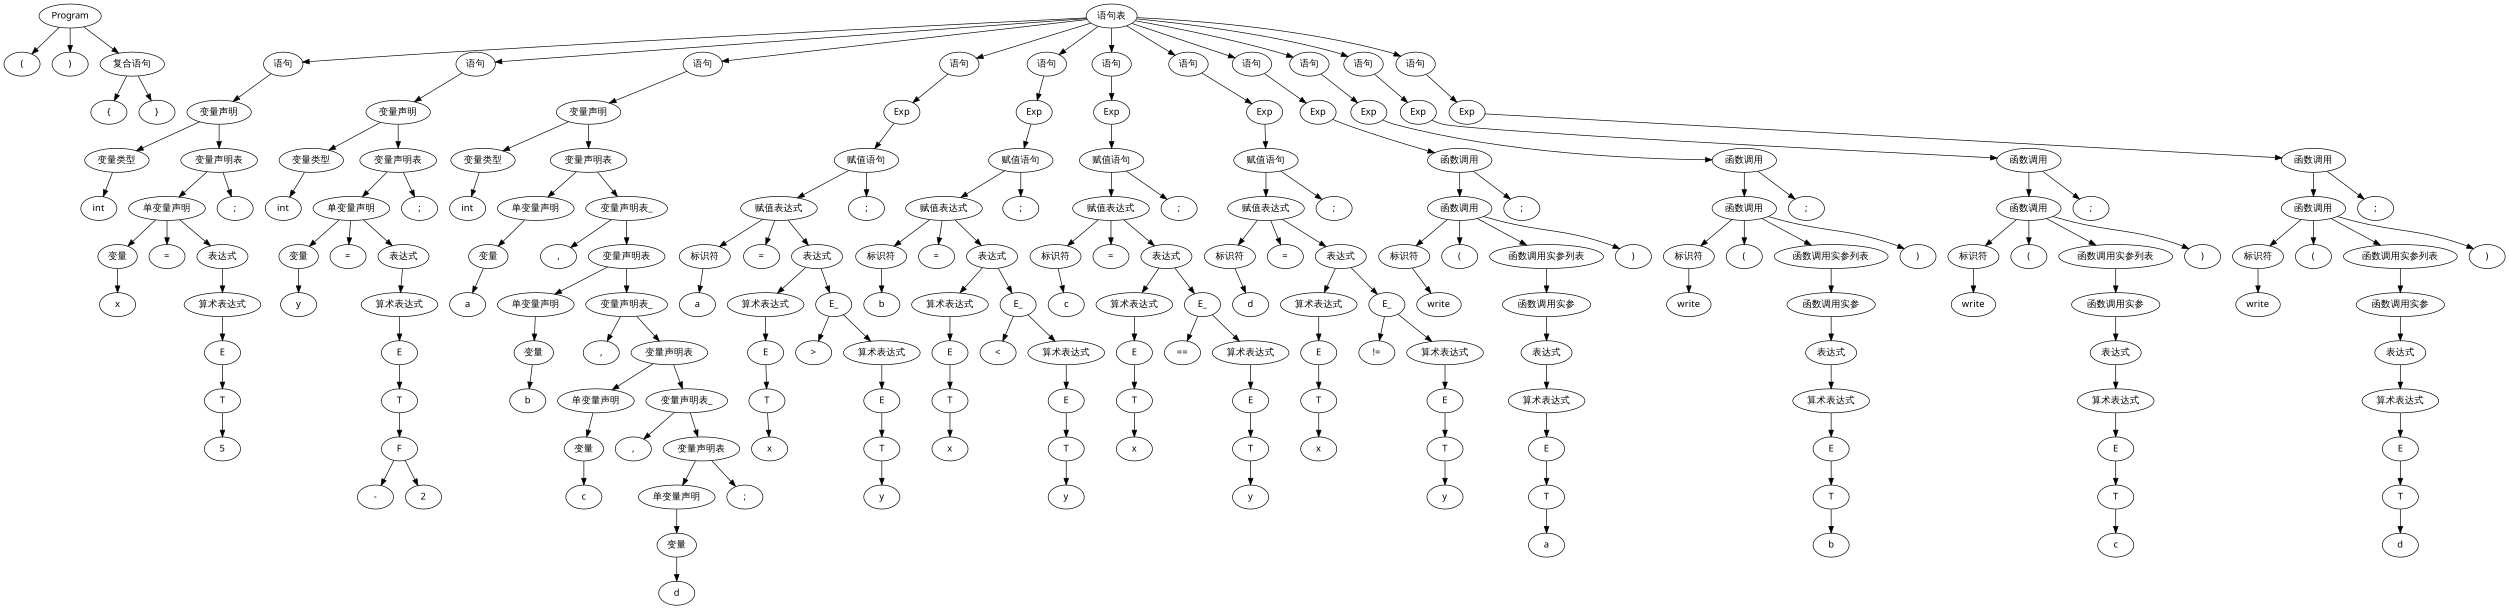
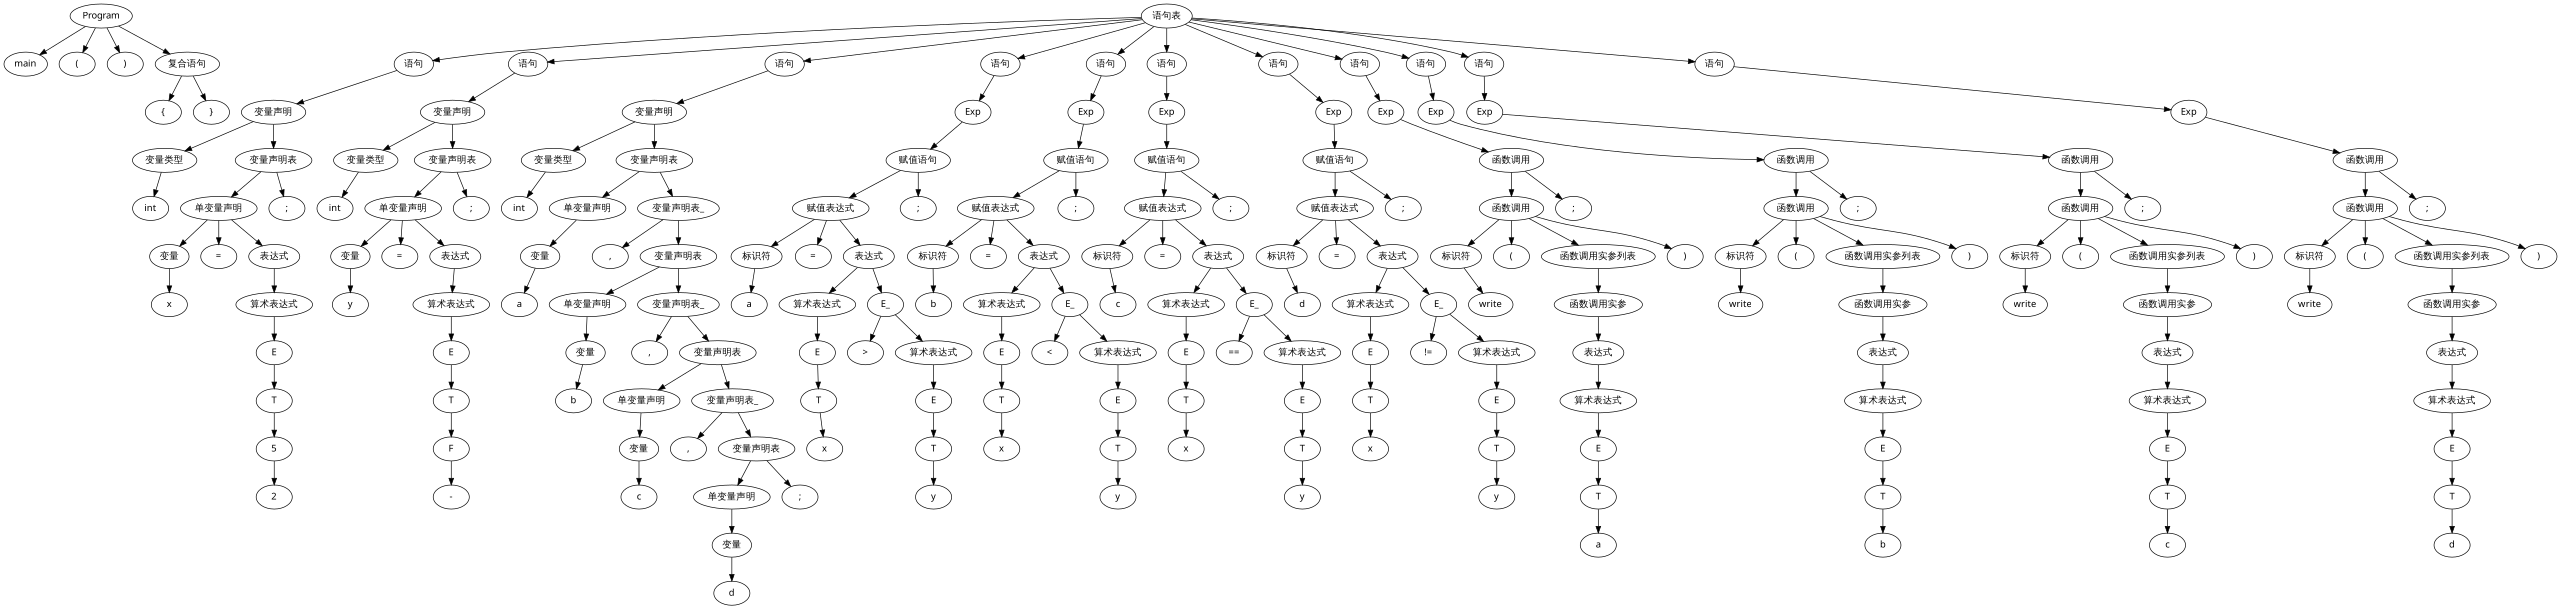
node "main": added
edge "F" -> "2": now "5" -> "2"
